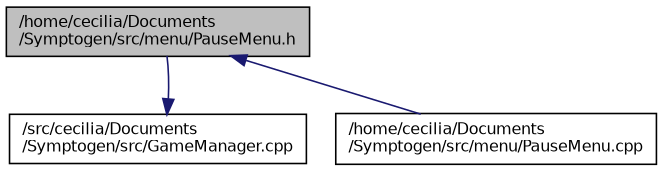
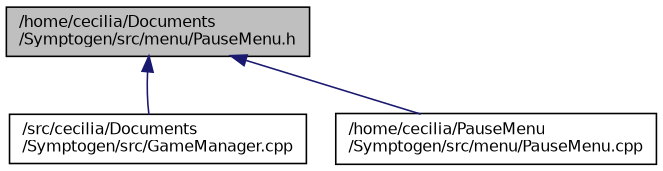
edge "/home/cecilia/Documents /Symptogen/src/menu/PauseMenu.h" -> "/src/cecilia/Documents /Symptogen/src/GameManager.cpp": reversed
node "/home/cecilia/Documents /Symptogen/src/menu/PauseMenu.cpp": label "/home/cecilia/Documents /Symptogen/src/menu/PauseMenu.cpp" -> "/home/cecilia/PauseMenu /Symptogen/src/menu/PauseMenu.cpp"
